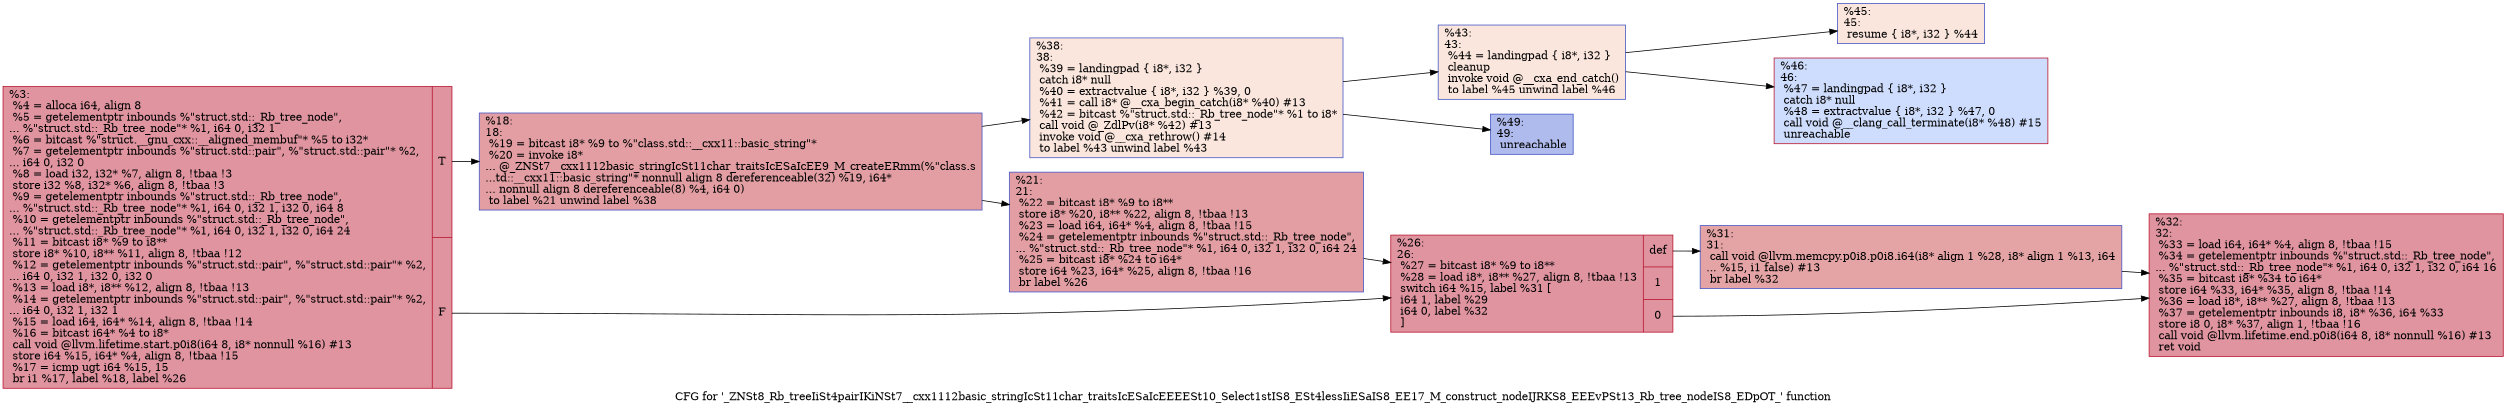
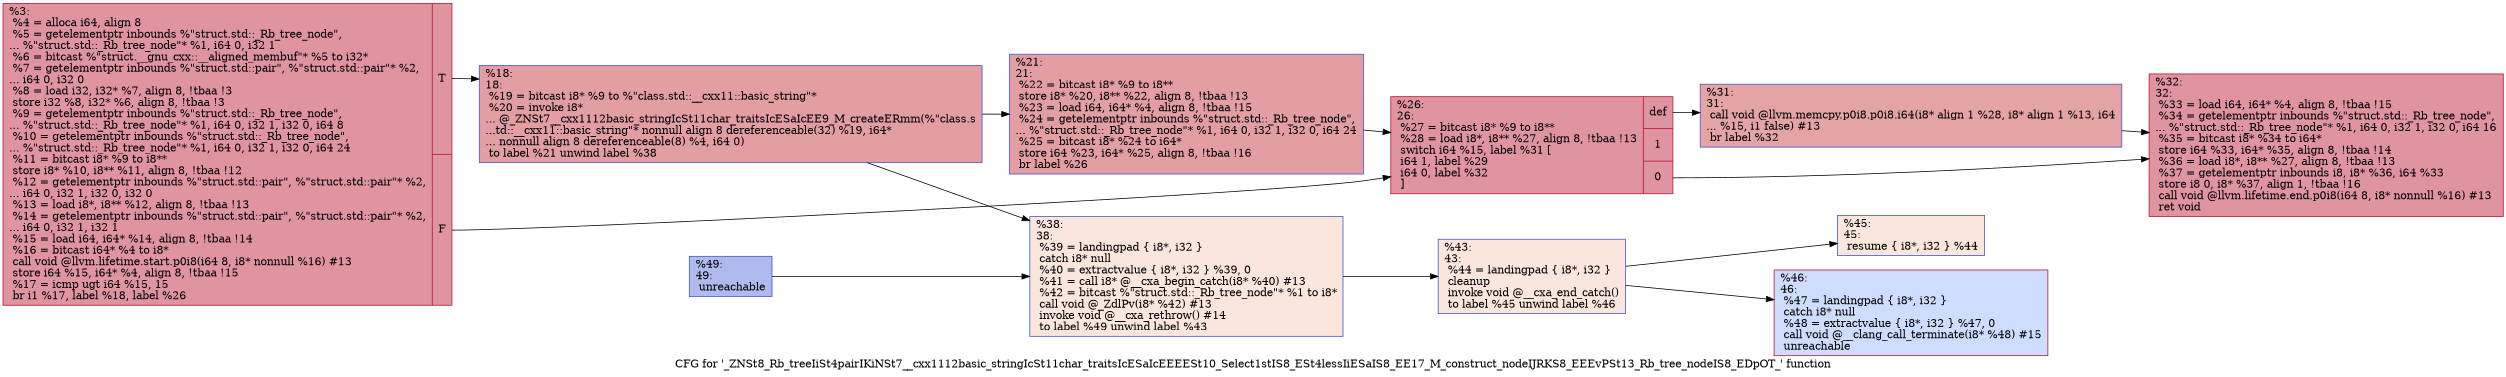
edge "%38:" -> "%49:": reversed
node "%38:": text "to label %43 unwind label %43" -> "to label %49 unwind label %43"
